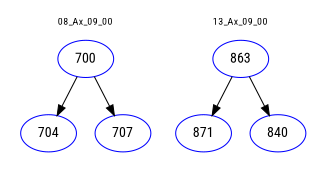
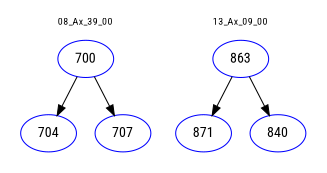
cluster "08_Ax_09_00": label "08_Ax_09_00" -> "08_Ax_39_00"
